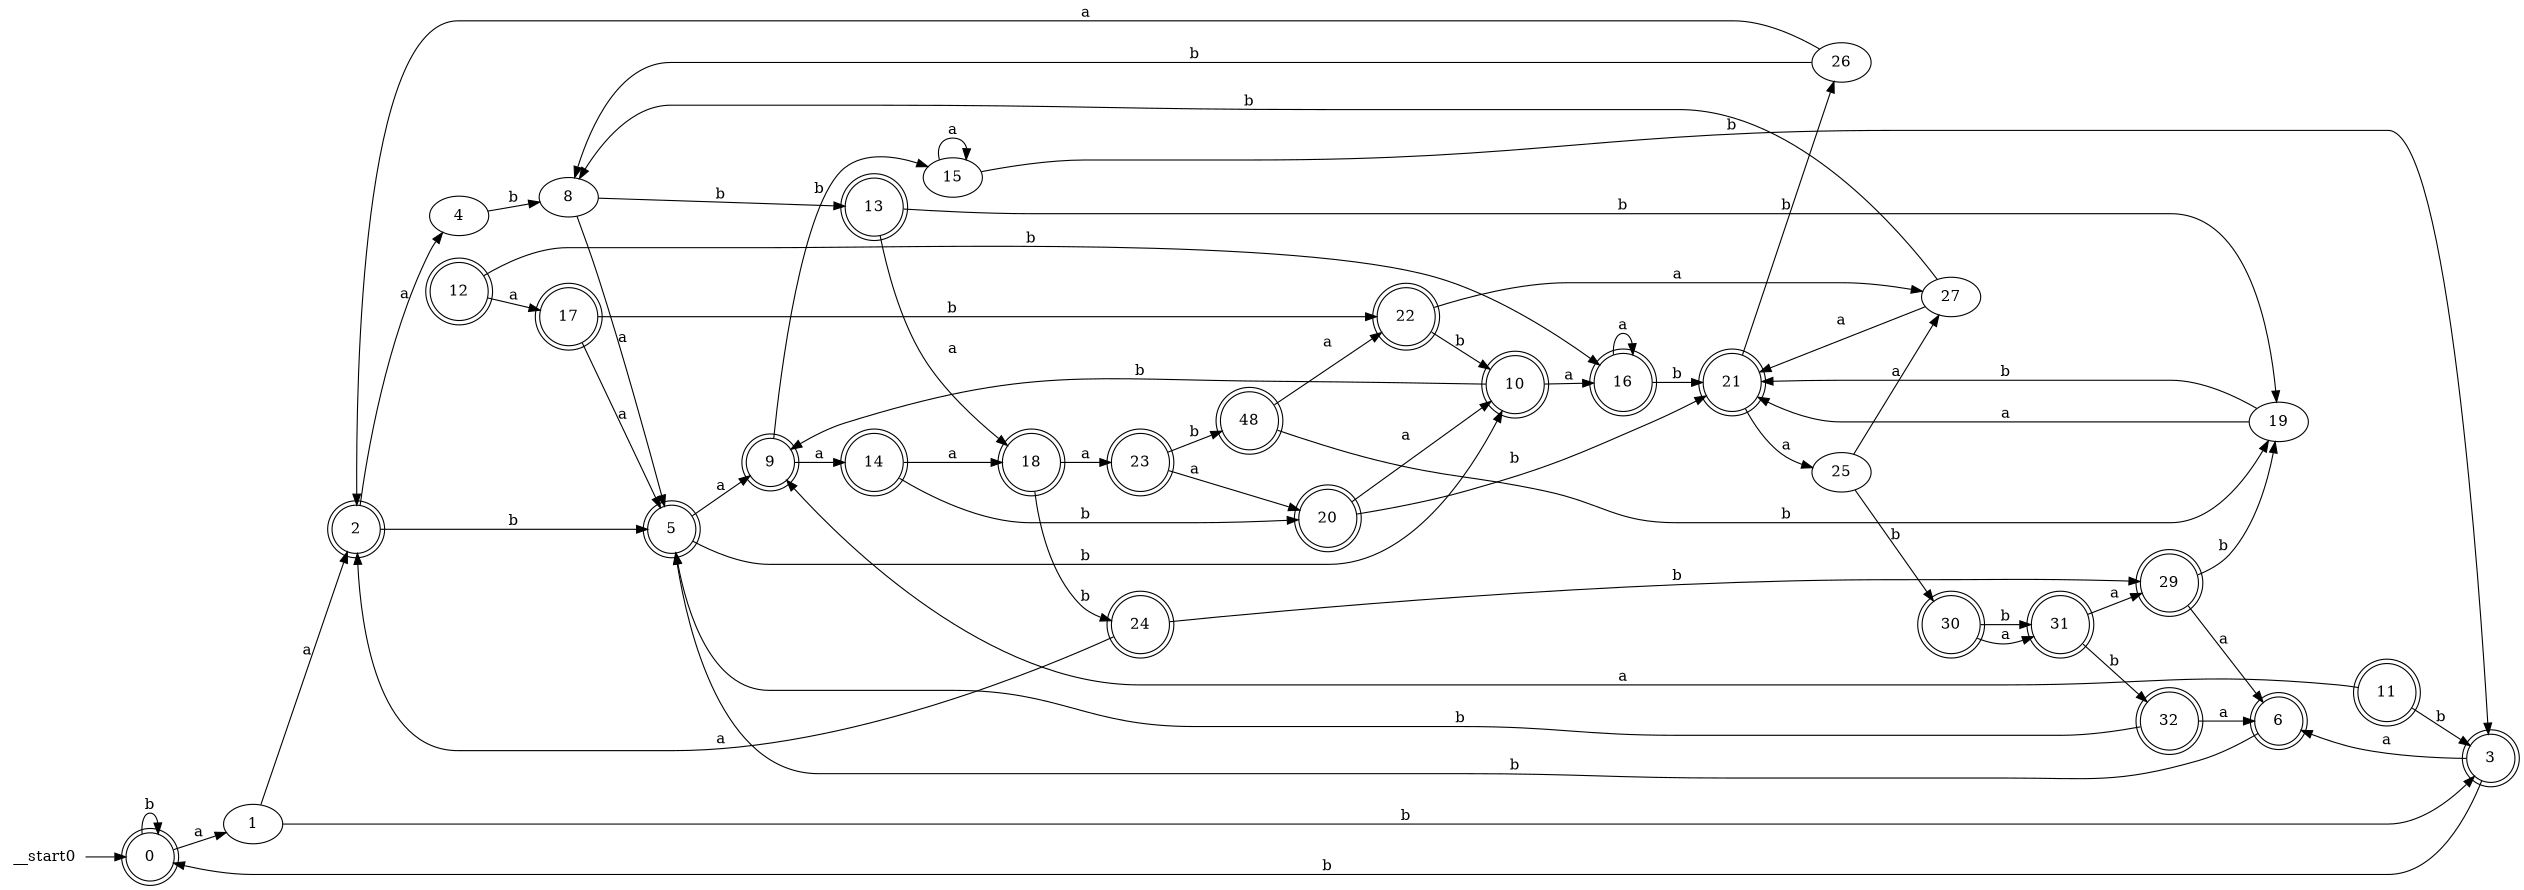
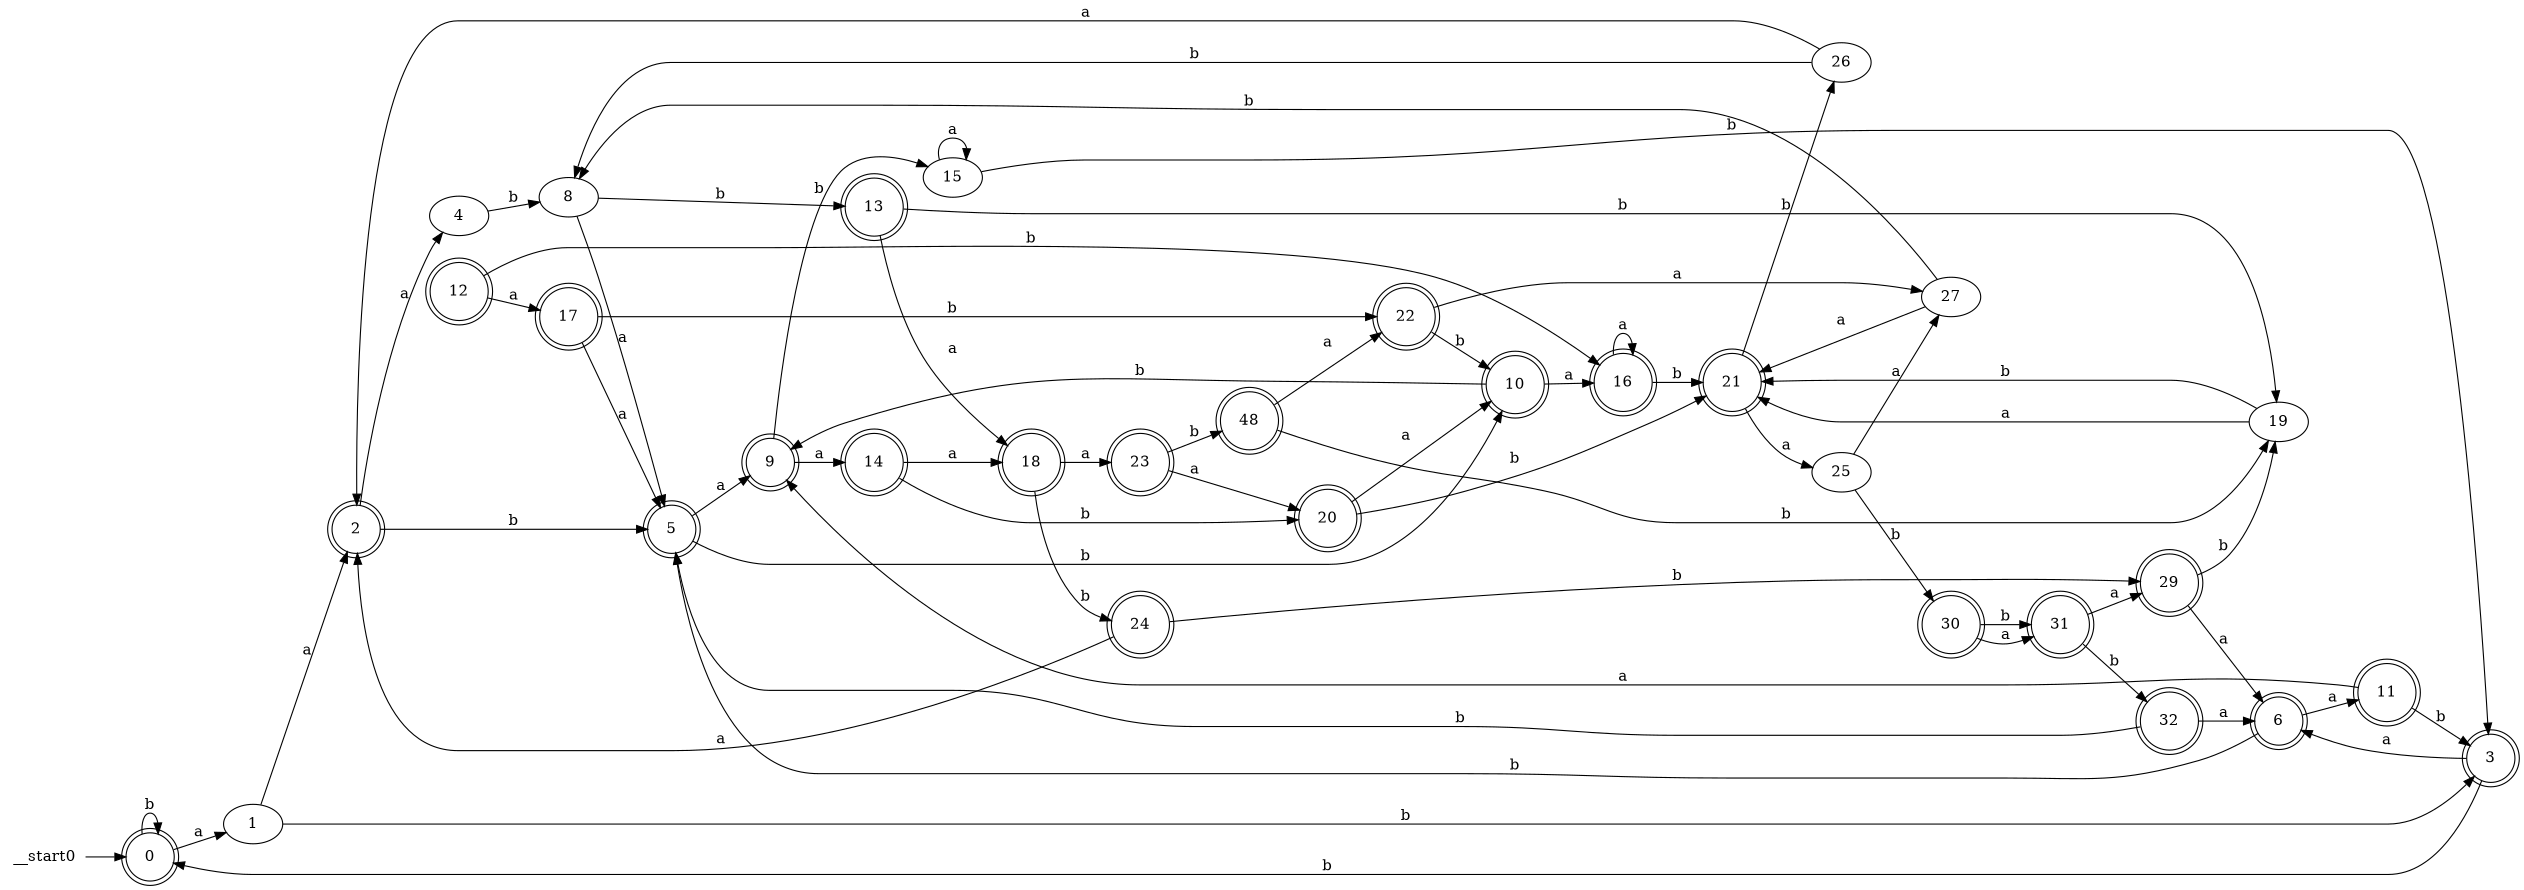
edge "6" -> "11": added, label "a"
